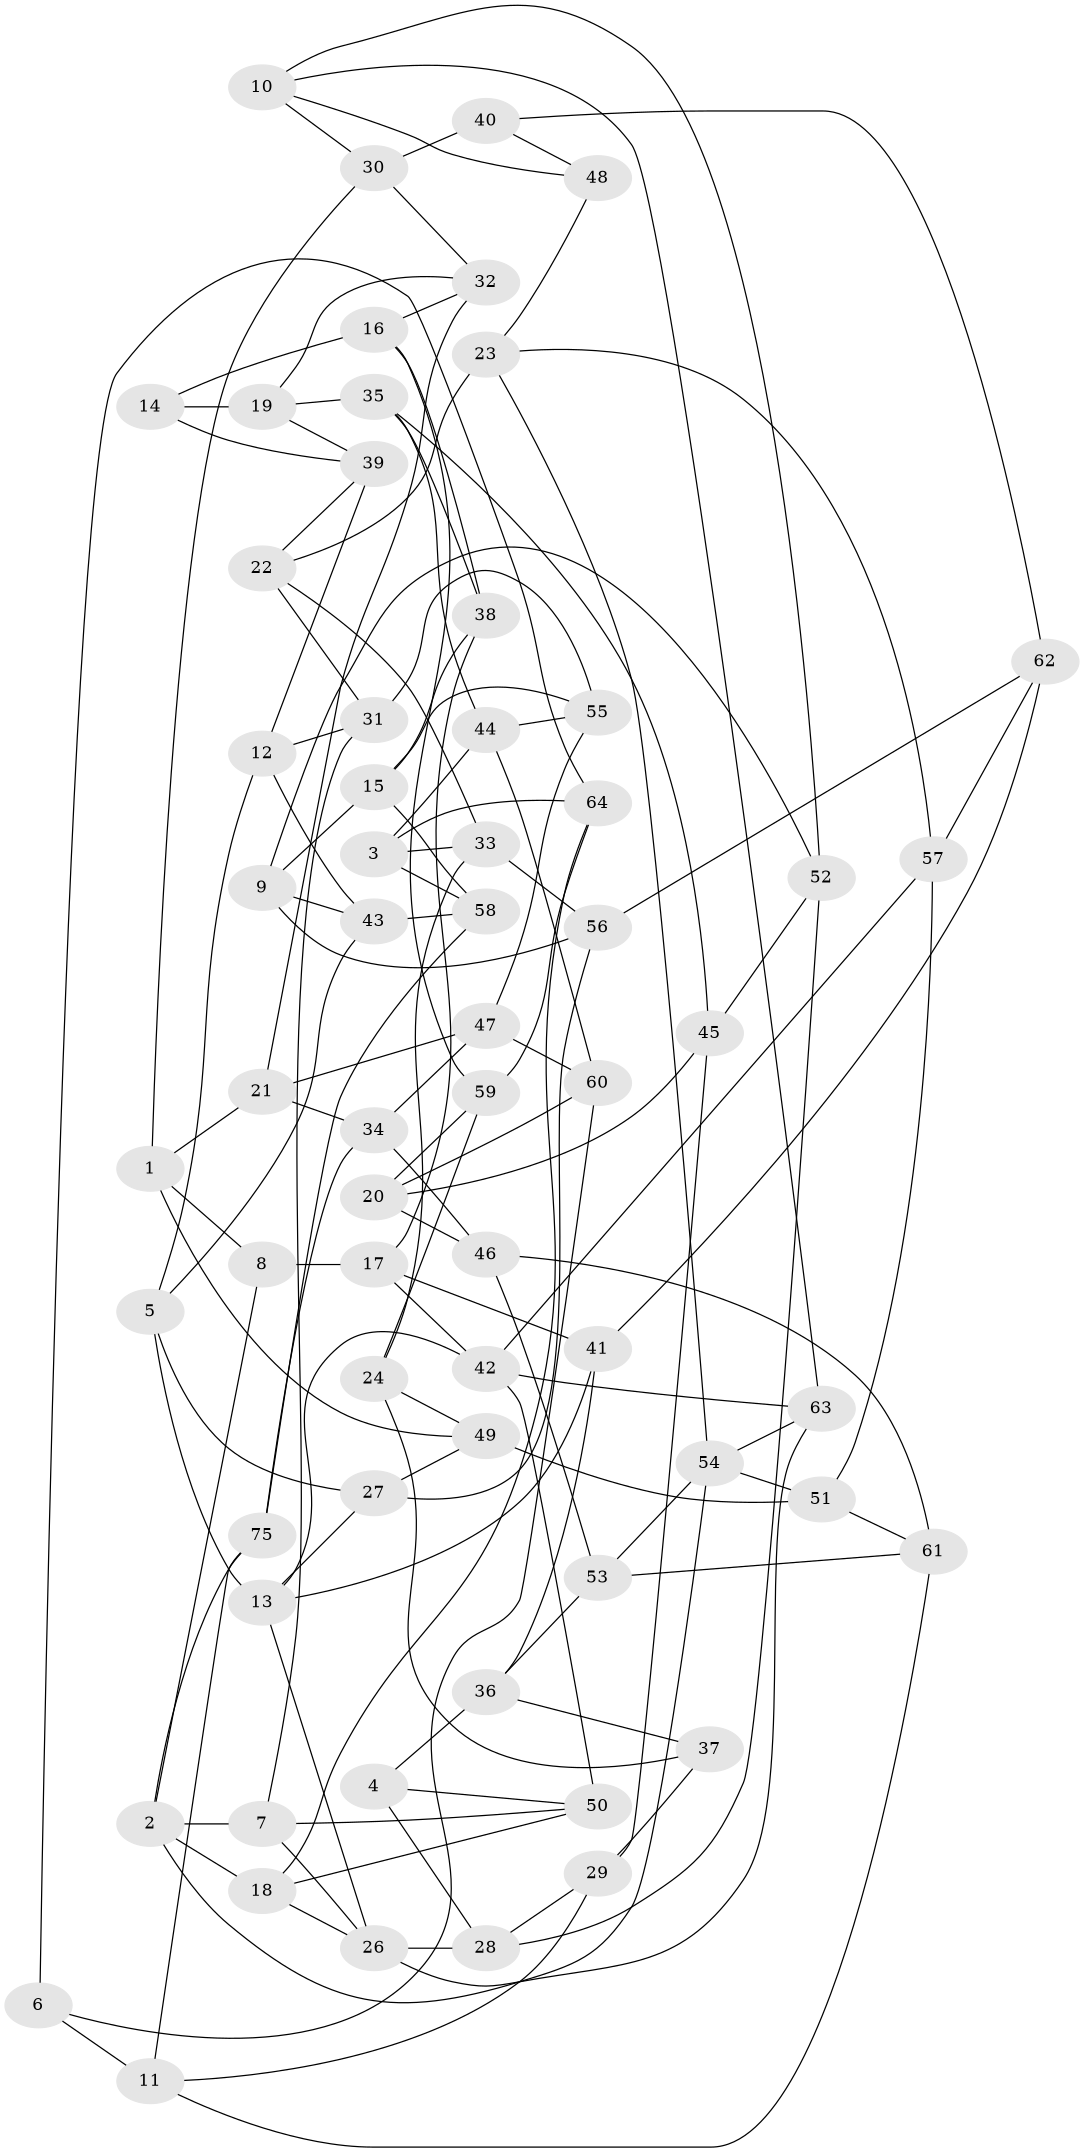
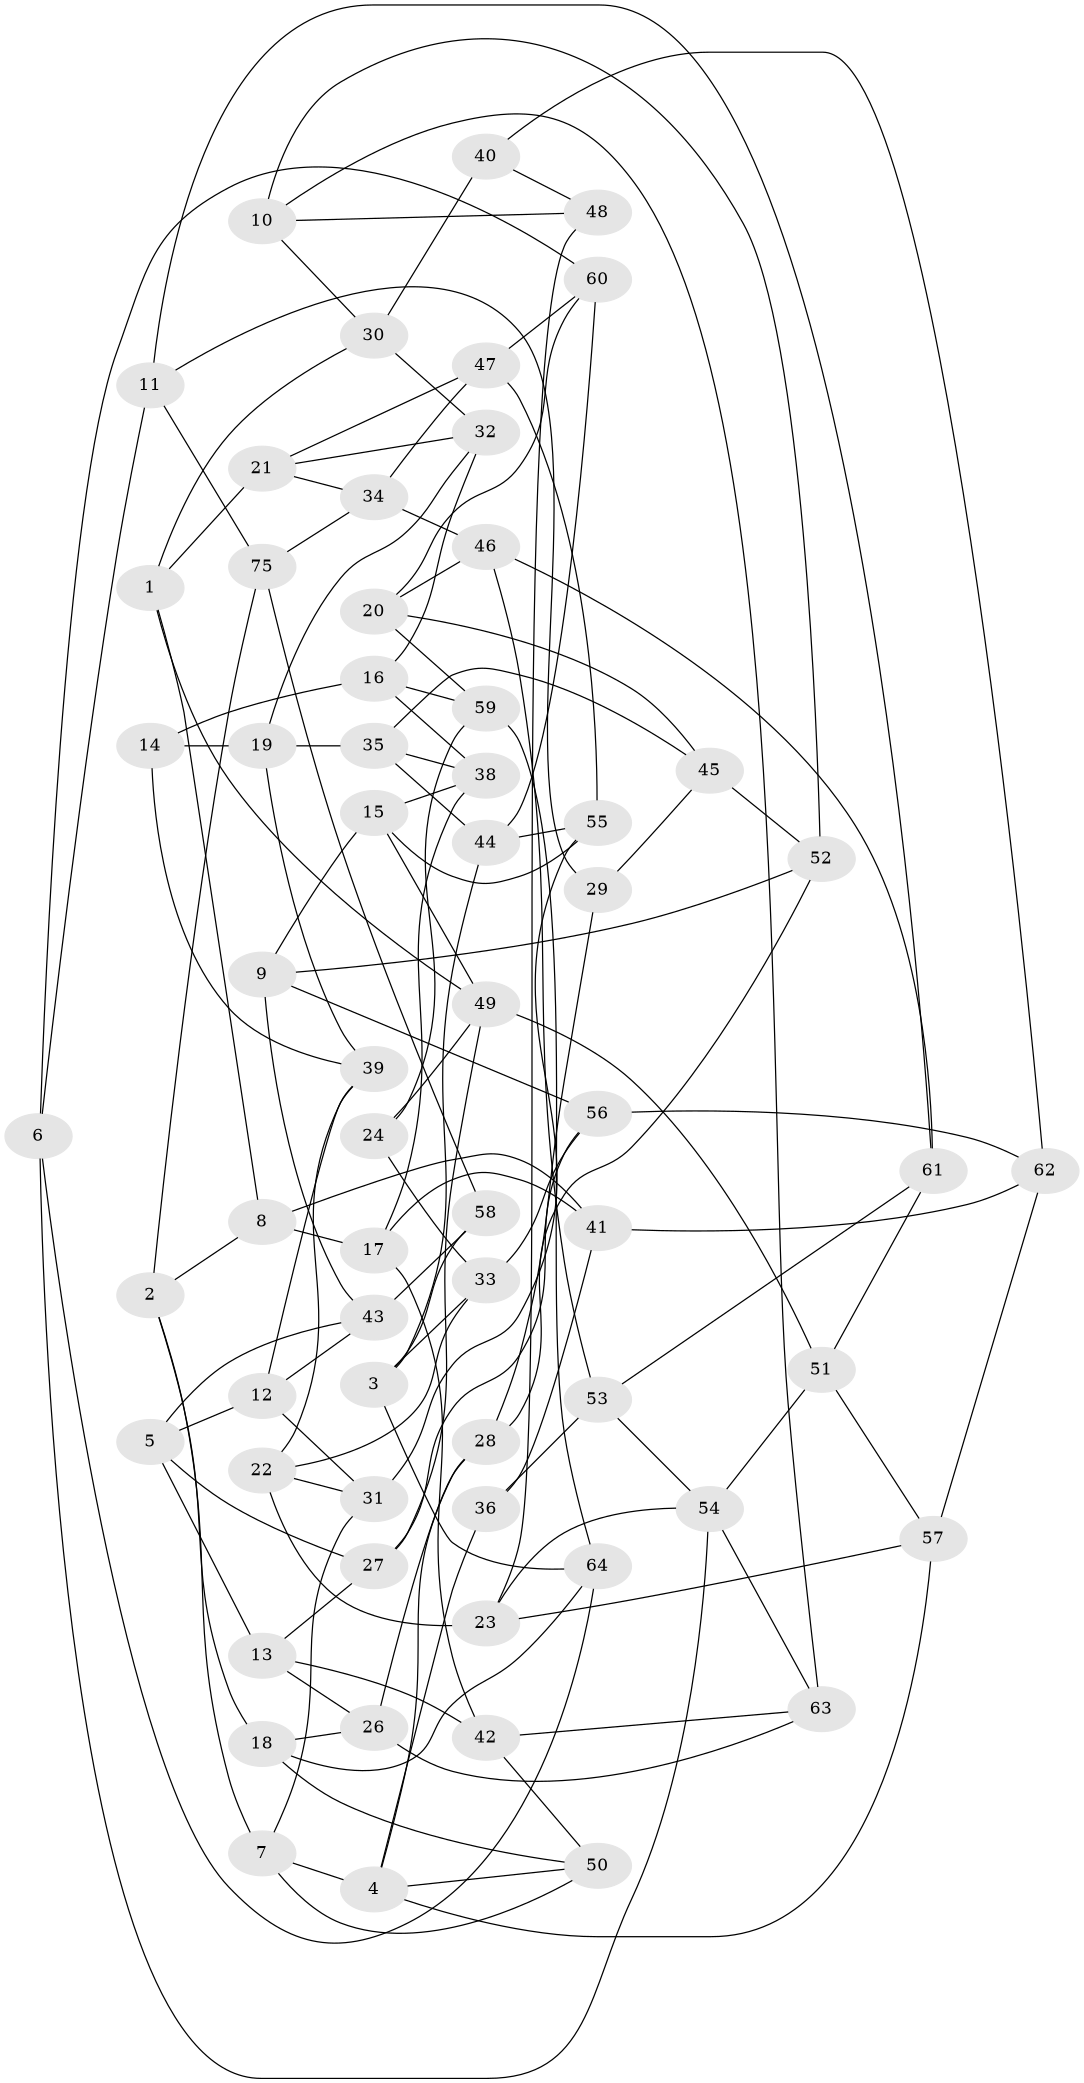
edge "15" -- "58": now "15" -- "49"
edge "57" -- "42": now "57" -- "4"
edge "41" -- "13": now "41" -- "8"
node "37": removed
edge "7" -- "26": now "7" -- "4"
edge "54" -- "2": now "54" -- "6"
